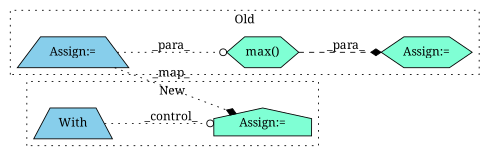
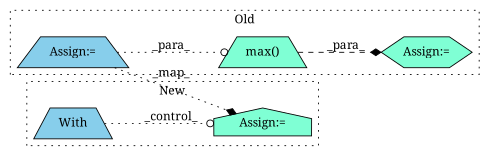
node "max()": shape hexagon -> trapezium
